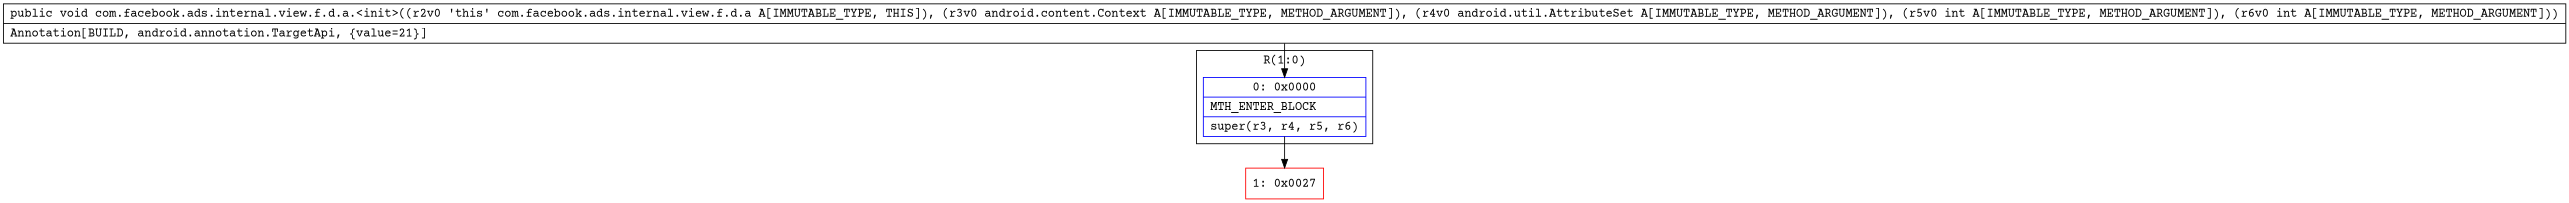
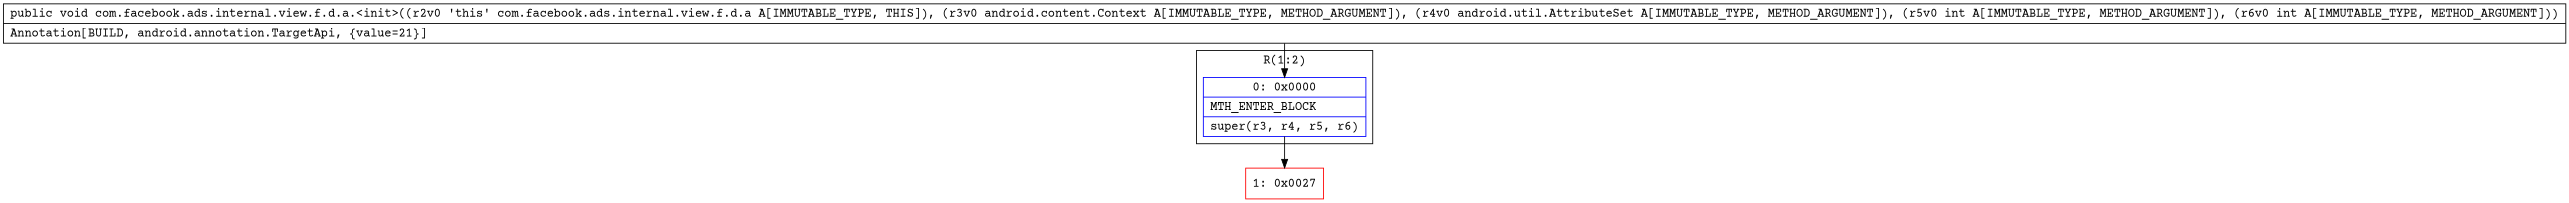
cluster "R(1:0)": label "R(1:0)" -> "R(1:2)"
